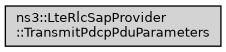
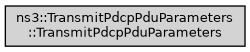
node "ns3::LteRlcSapProvider ::TransmitPdcpPduParameters": label "ns3::LteRlcSapProvider ::TransmitPdcpPduParameters" -> "ns3::TransmitPdcpPduParameters ::TransmitPdcpPduParameters"
